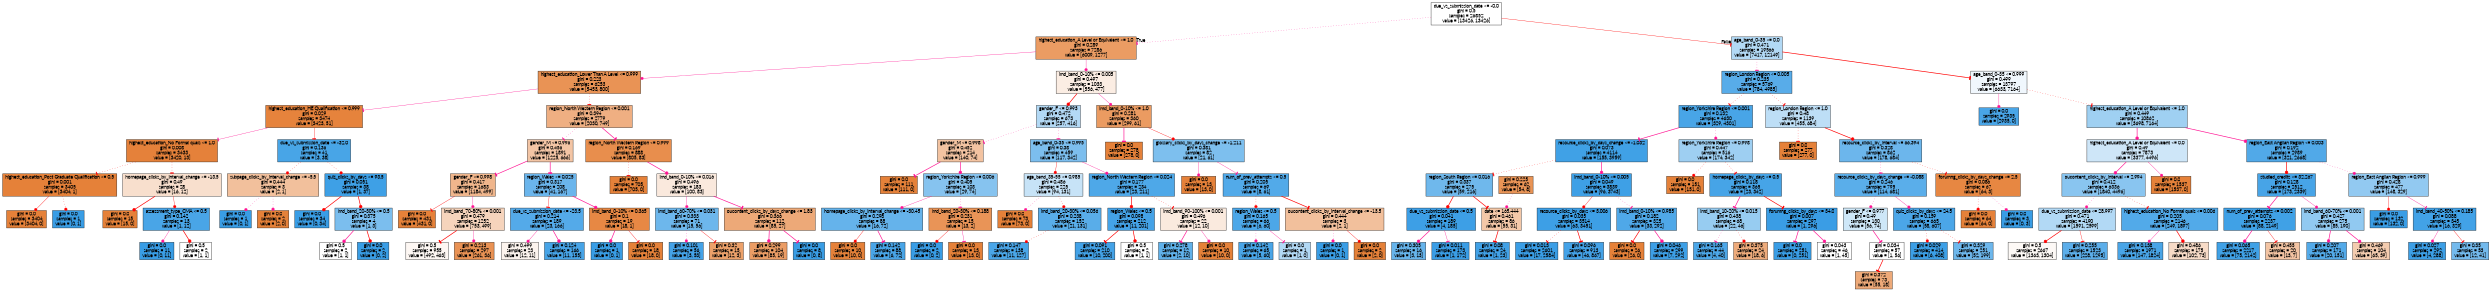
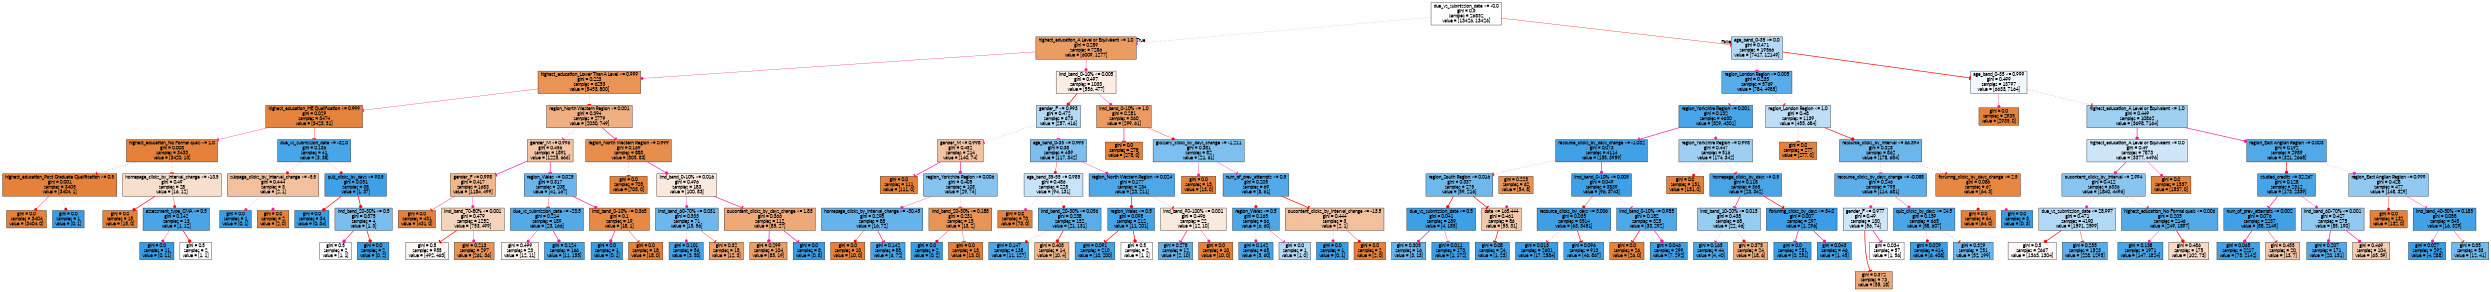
node "gini = 0.0 samples = 2935 value = [2935, 0]": fillcolor #399de5ea -> #e58139ff
node "gini = 0.0 samples = 132 value = [132, 0]": fillcolor #399de5fe -> #e58139ff
node "gini = 0.408 samples = 14 value = [10, 4]": added
node "gini = 0.043 samples = 46 value = [1, 45]": fillcolor #e5813900 -> #399de5f9
edge "gini = 0.034 samples = 57 value = [1, 56]" -> "gini = 0.372 samples = 73 value = [55, 18]": now "gender_F <= 0.977 gini = 0.49 samples = 130 value = [56, 74]" -> "gini = 0.372 samples = 73 value = [55, 18]"
